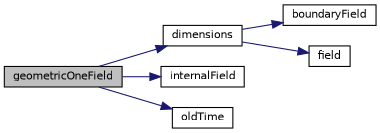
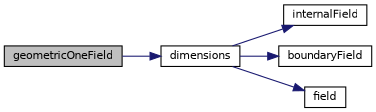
edge "geometricOneField" -> "internalField": now "dimensions" -> "internalField"
node "oldTime": removed
